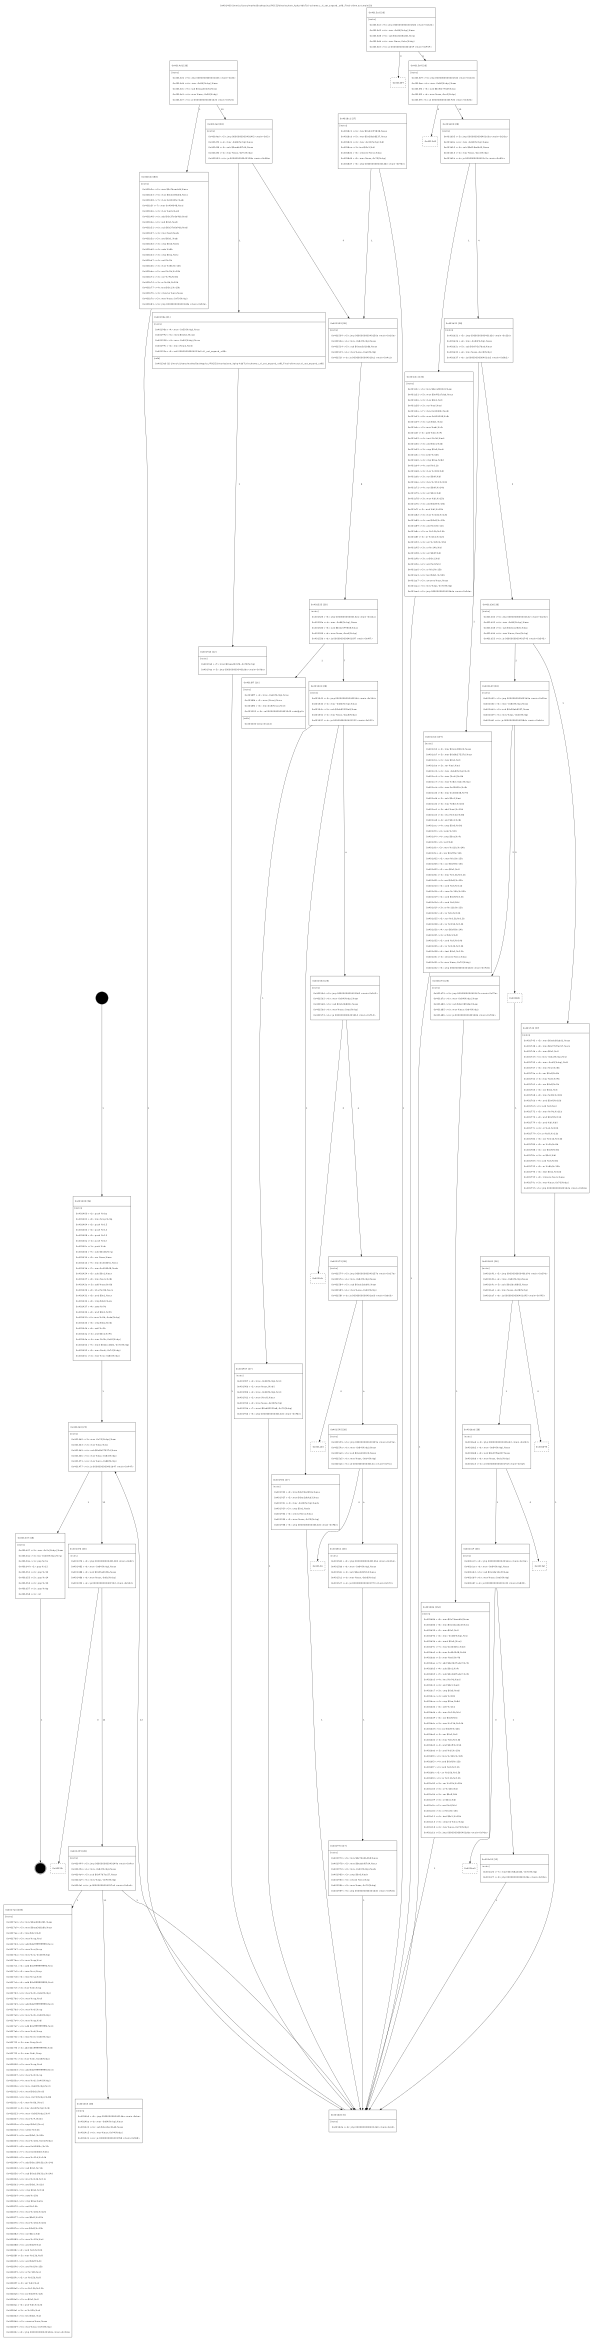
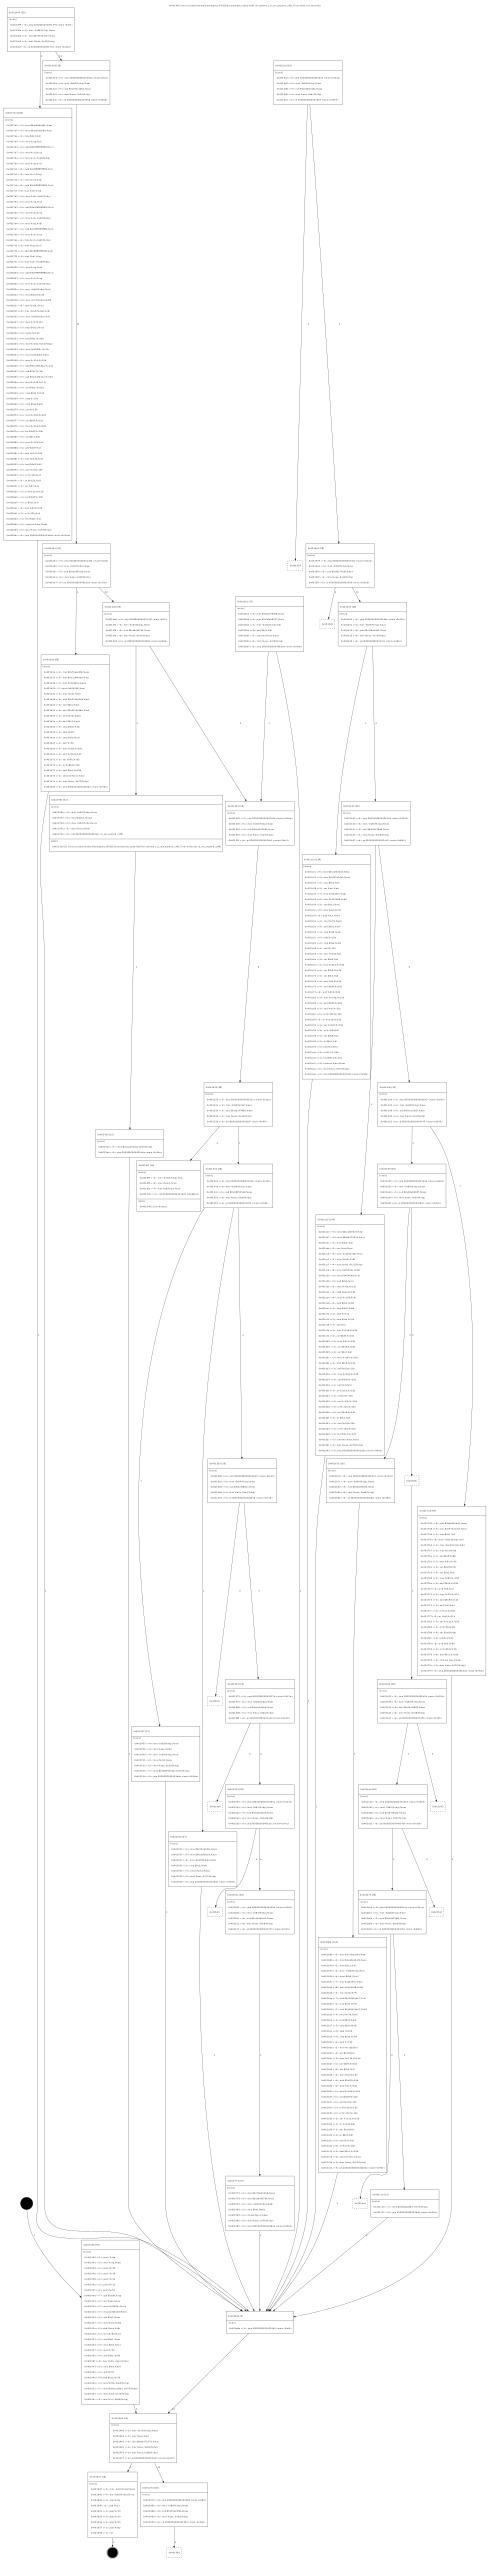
edge "0x4014b5 [28]" -> "0x4014d1 [28]": added, label "11"
edge "0x40147d [28]" -> "0x401499 [28]": removed, label "12"
edge "0x401499 [28]" -> "0x401dde [5]": now "0x4017a4 [285]" -> "0x401dde [5]"
